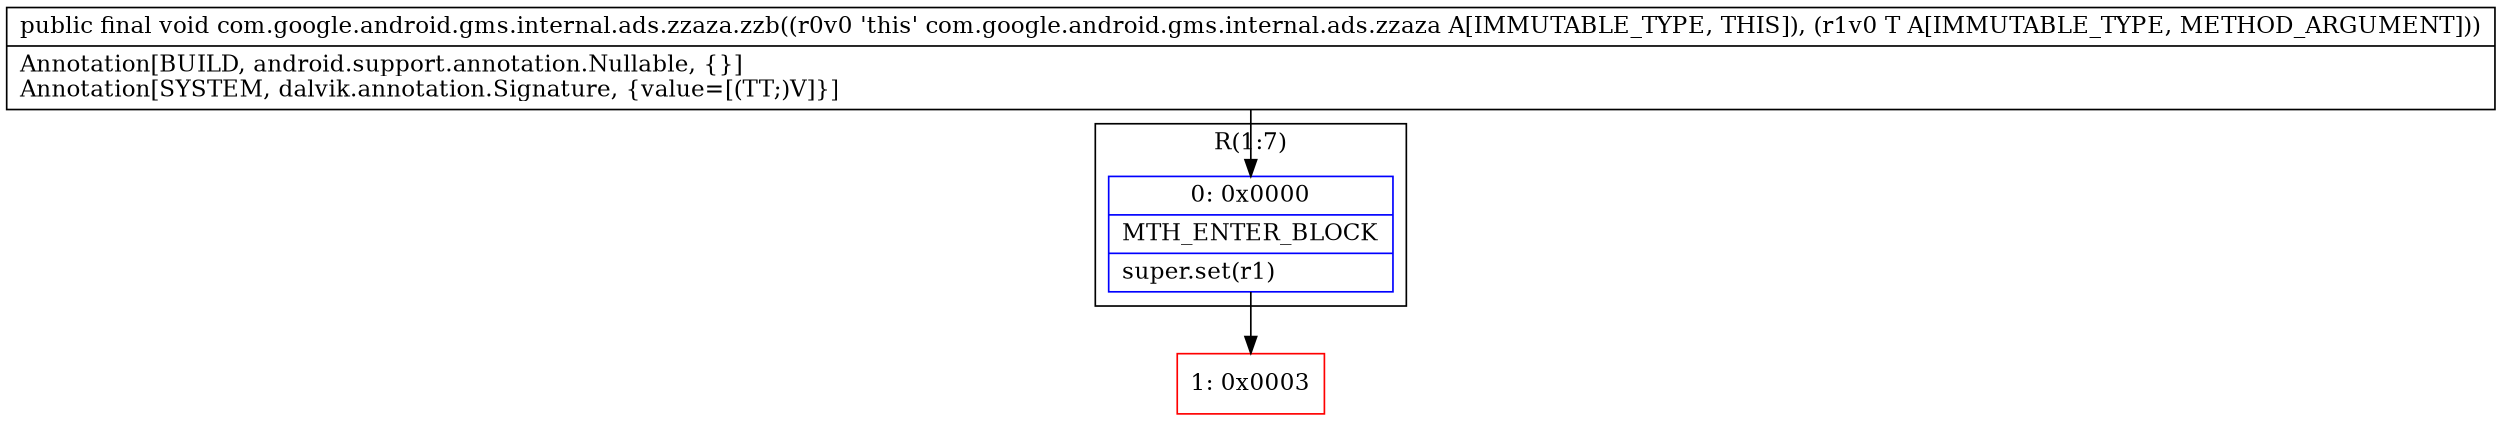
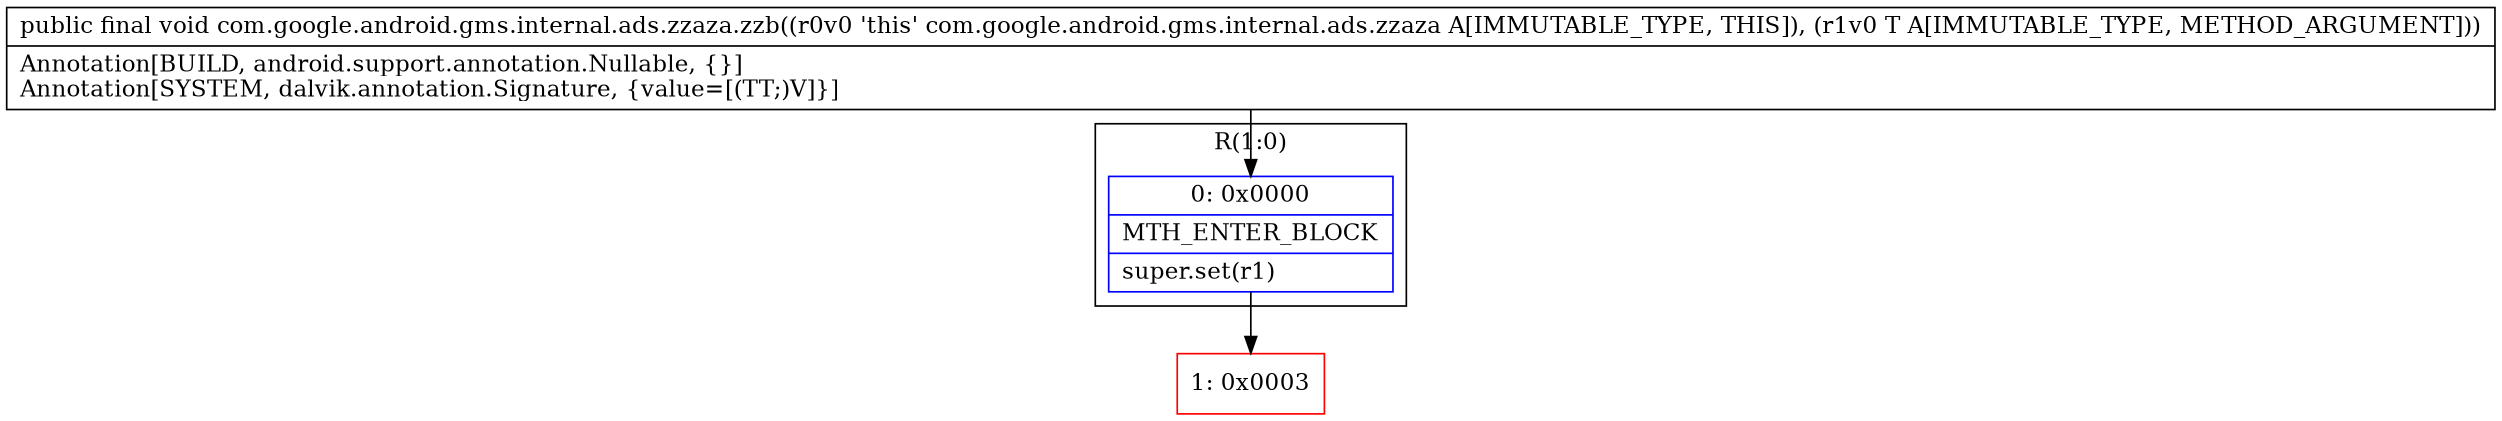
cluster "R(1:7)": label "R(1:7)" -> "R(1:0)"
